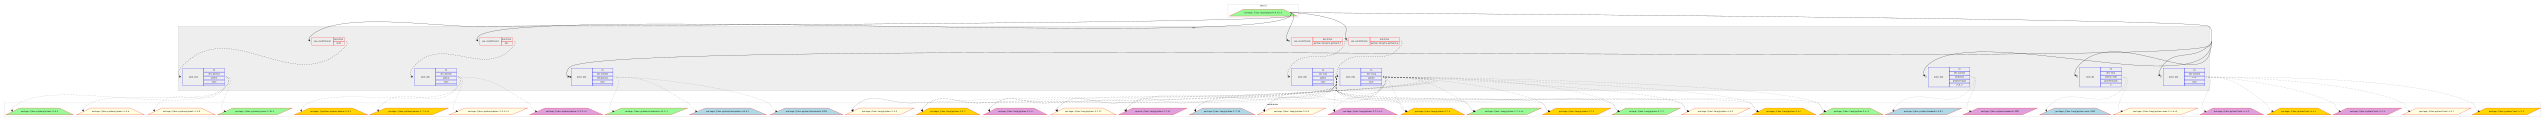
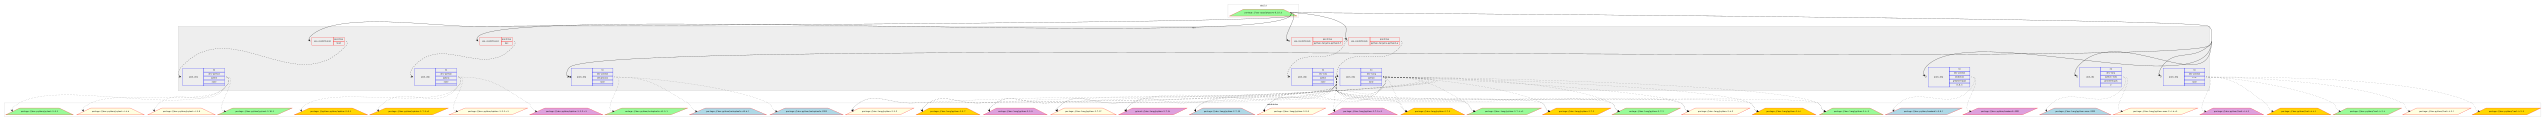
node "portage://dev-python/lxml-4.3.4": fillcolor plum -> palegreen
